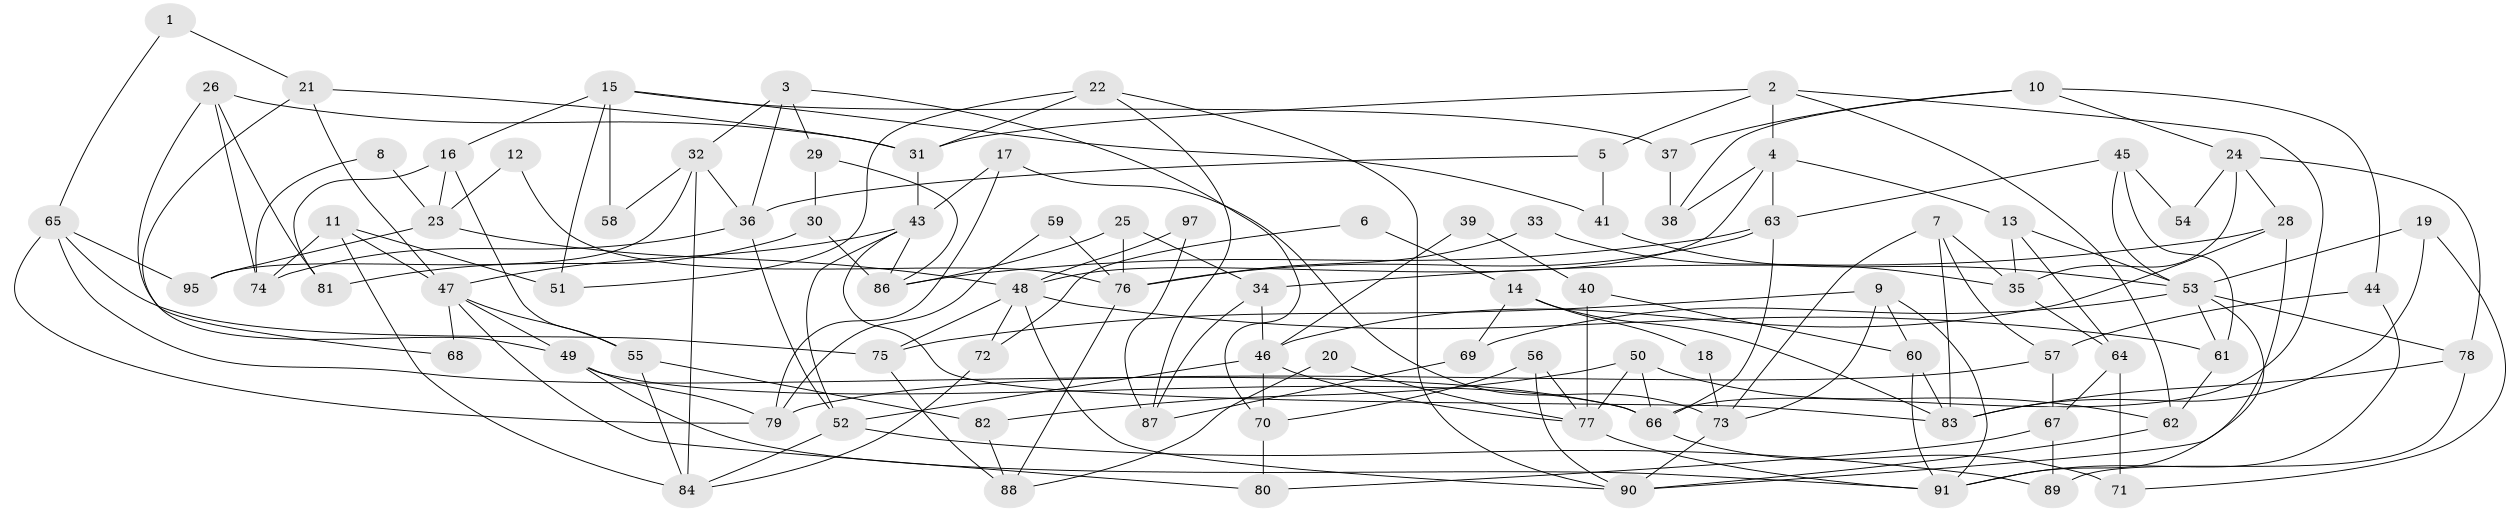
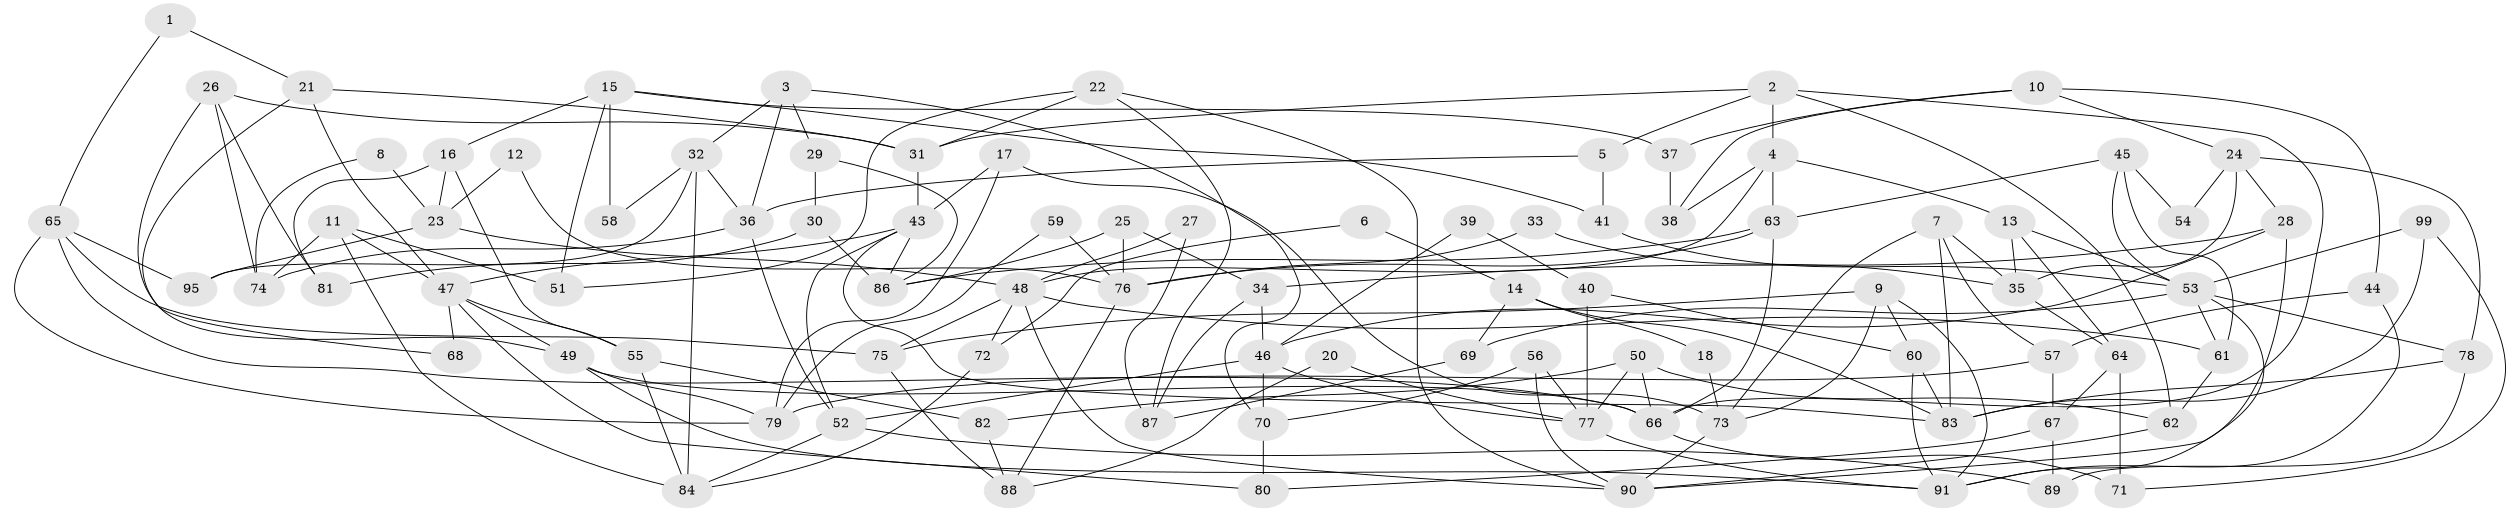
node "97": label "97" -> "27"
node "19": label "19" -> "99"
